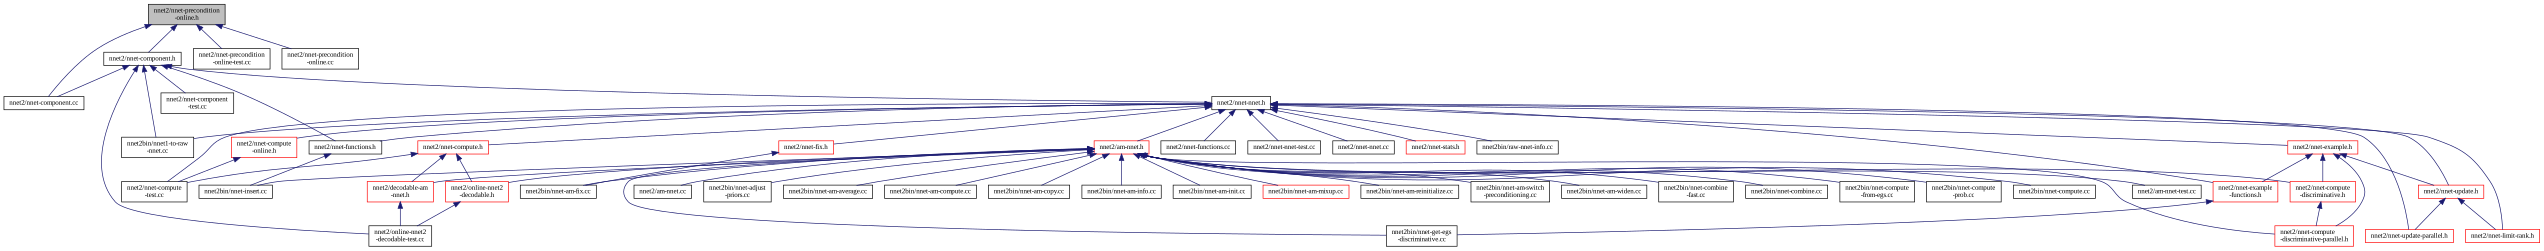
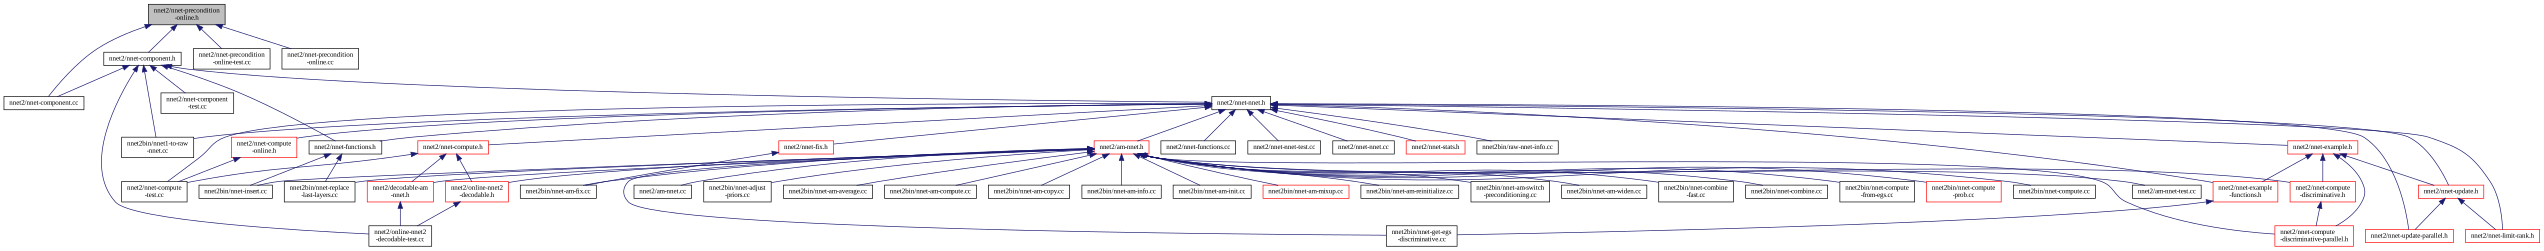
node "nnet2bin/nnet-replace -last-layers.cc": added
node "nnet2bin/nnet-compute -prob.cc": color black -> red
